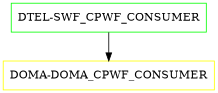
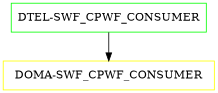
node "DOMA-DOMA_CPWF_CONSUMER": label "DOMA-DOMA_CPWF_CONSUMER" -> "DOMA-SWF_CPWF_CONSUMER"
